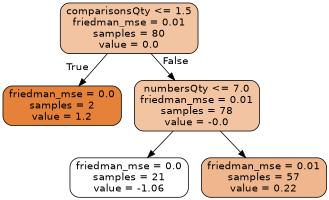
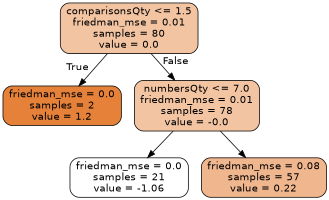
node "friedman_mse = 0.01 samples = 57 value = 0.22": label "friedman_mse = 0.01 samples = 57 value = 0.22" -> "friedman_mse = 0.08 samples = 57 value = 0.22"
